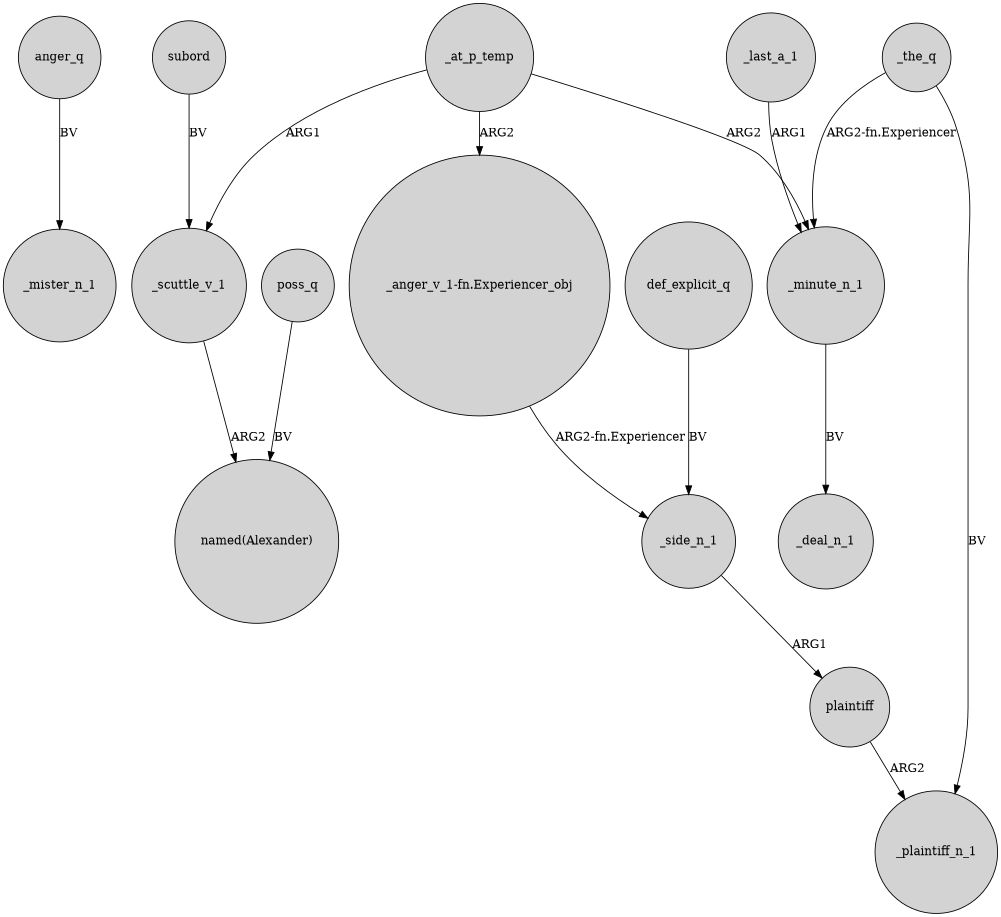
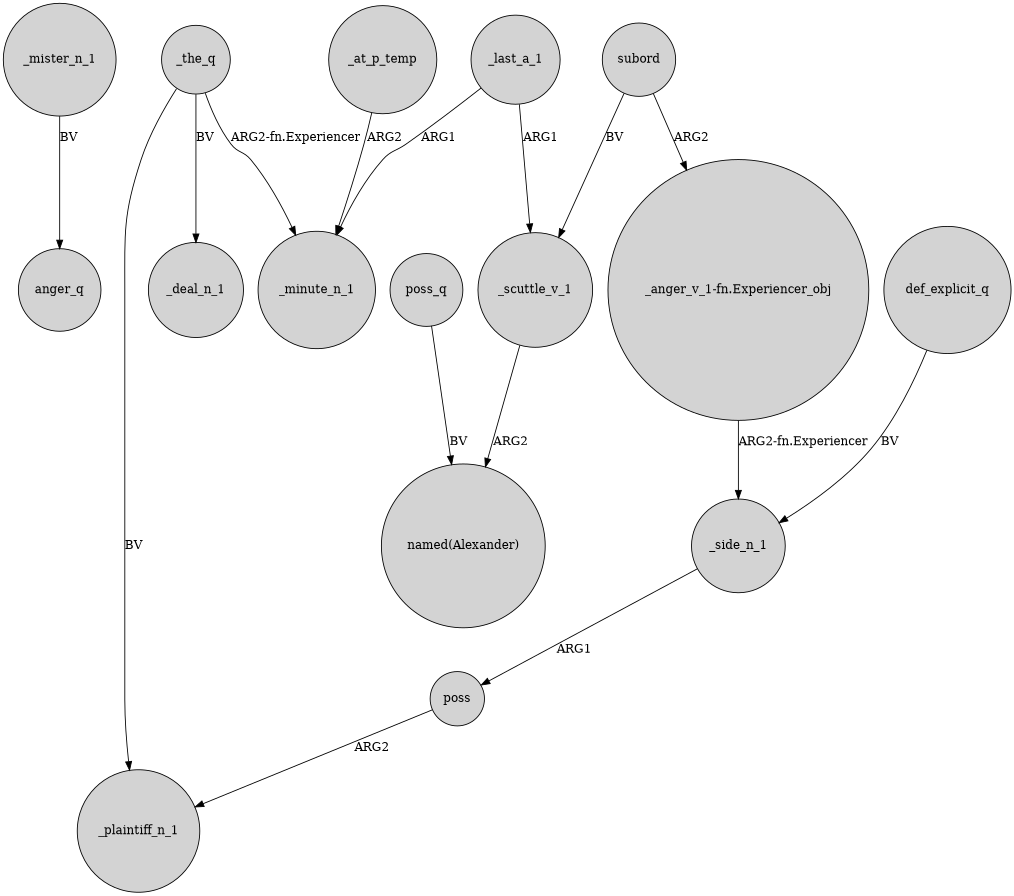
edge "_at_p_temp" -> "_scuttle_v_1": now "_last_a_1" -> "_scuttle_v_1"
edge "_at_p_temp" -> "_anger_v_1-fn.Experiencer_obj": now "subord" -> "_anger_v_1-fn.Experiencer_obj"
edge "anger_q" -> "_mister_n_1": reversed
edge "_minute_n_1" -> "_deal_n_1": now "_the_q" -> "_deal_n_1"
node "plaintiff": label "plaintiff" -> "poss"
